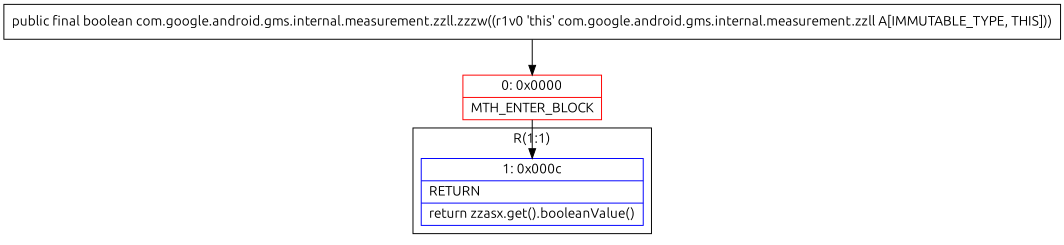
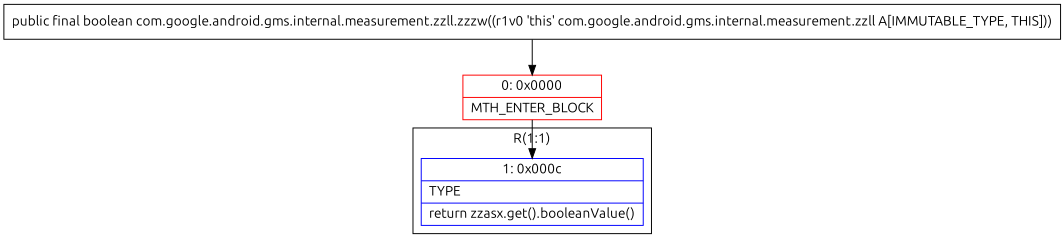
node "1: 0x000c": text "RETURN" -> "TYPE"
